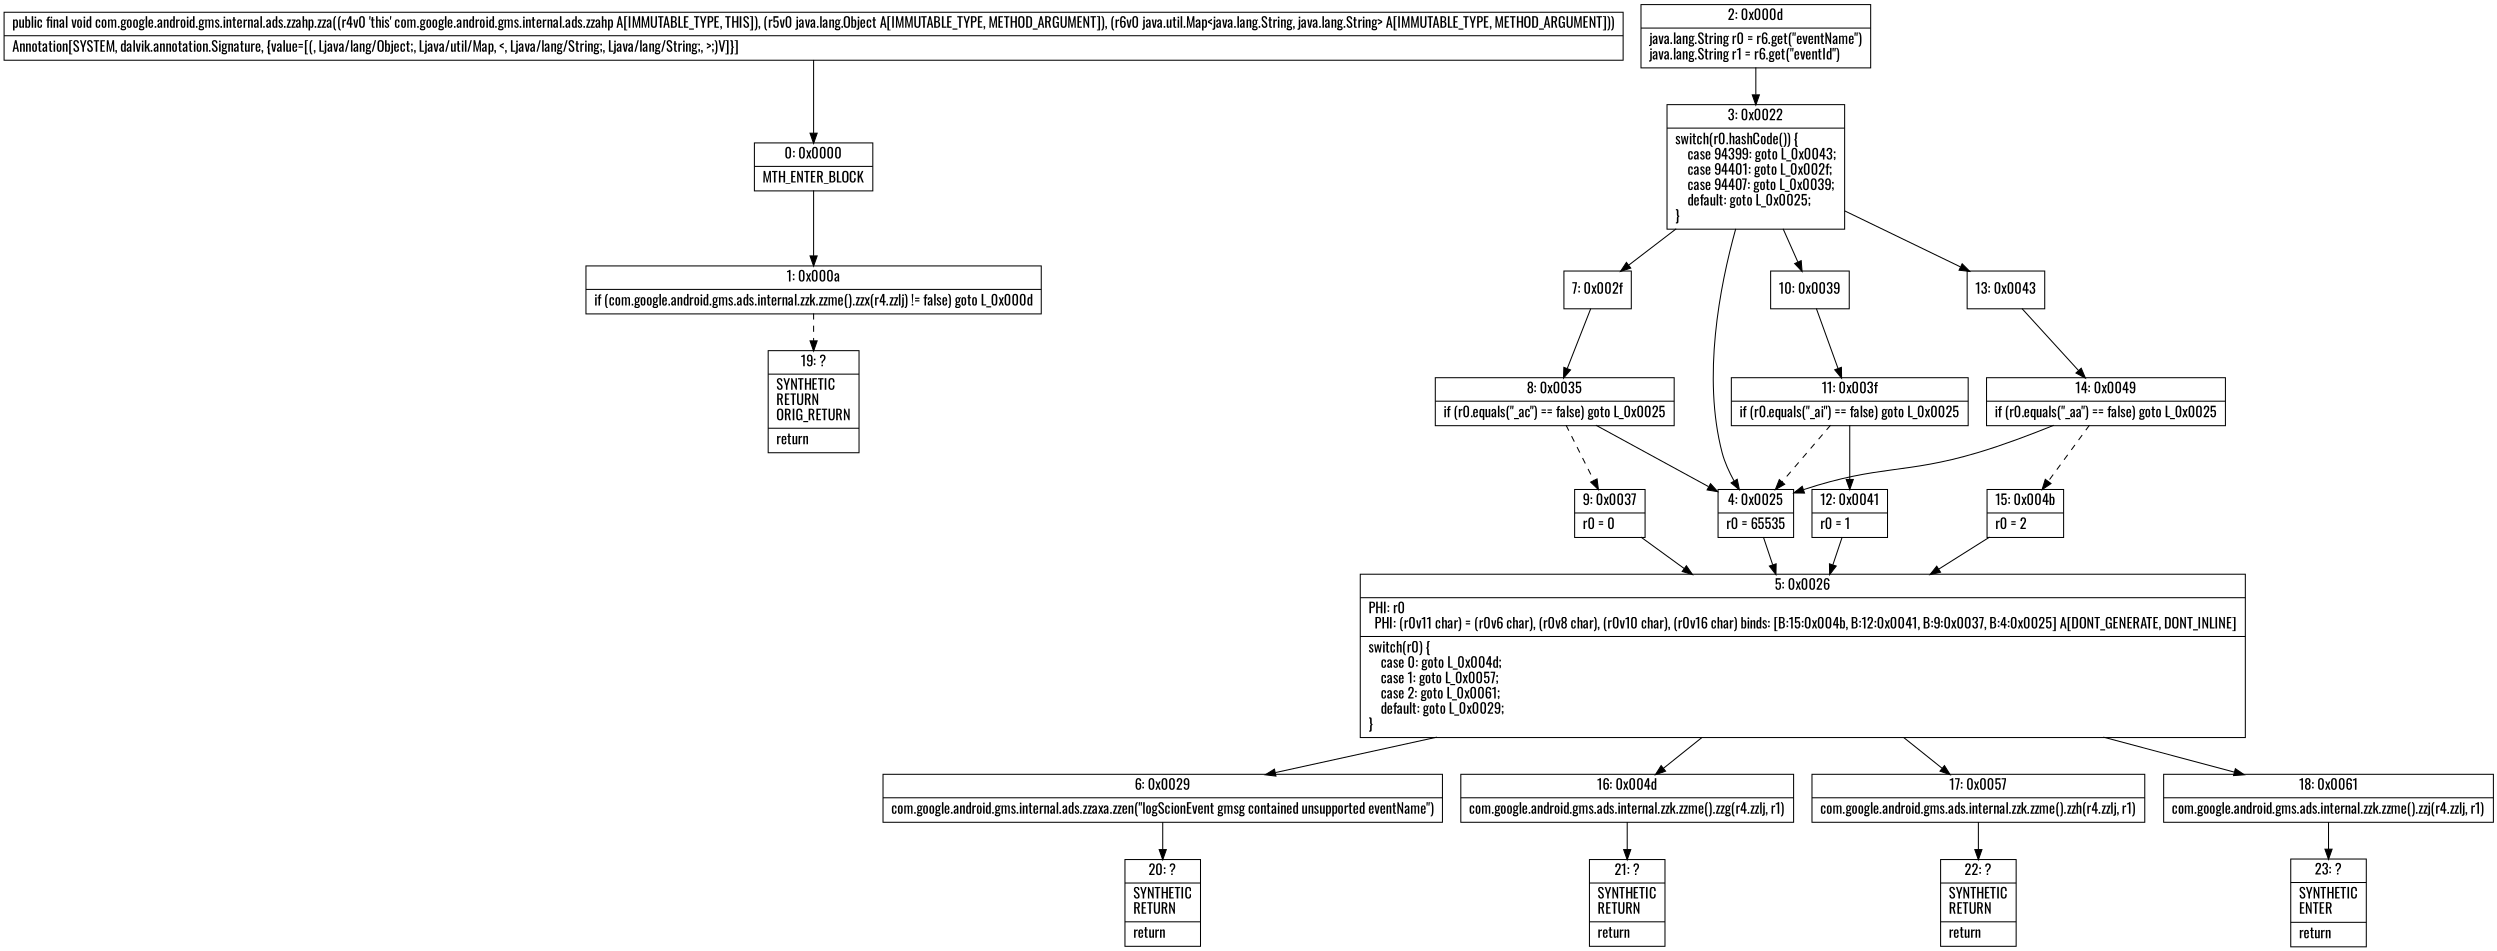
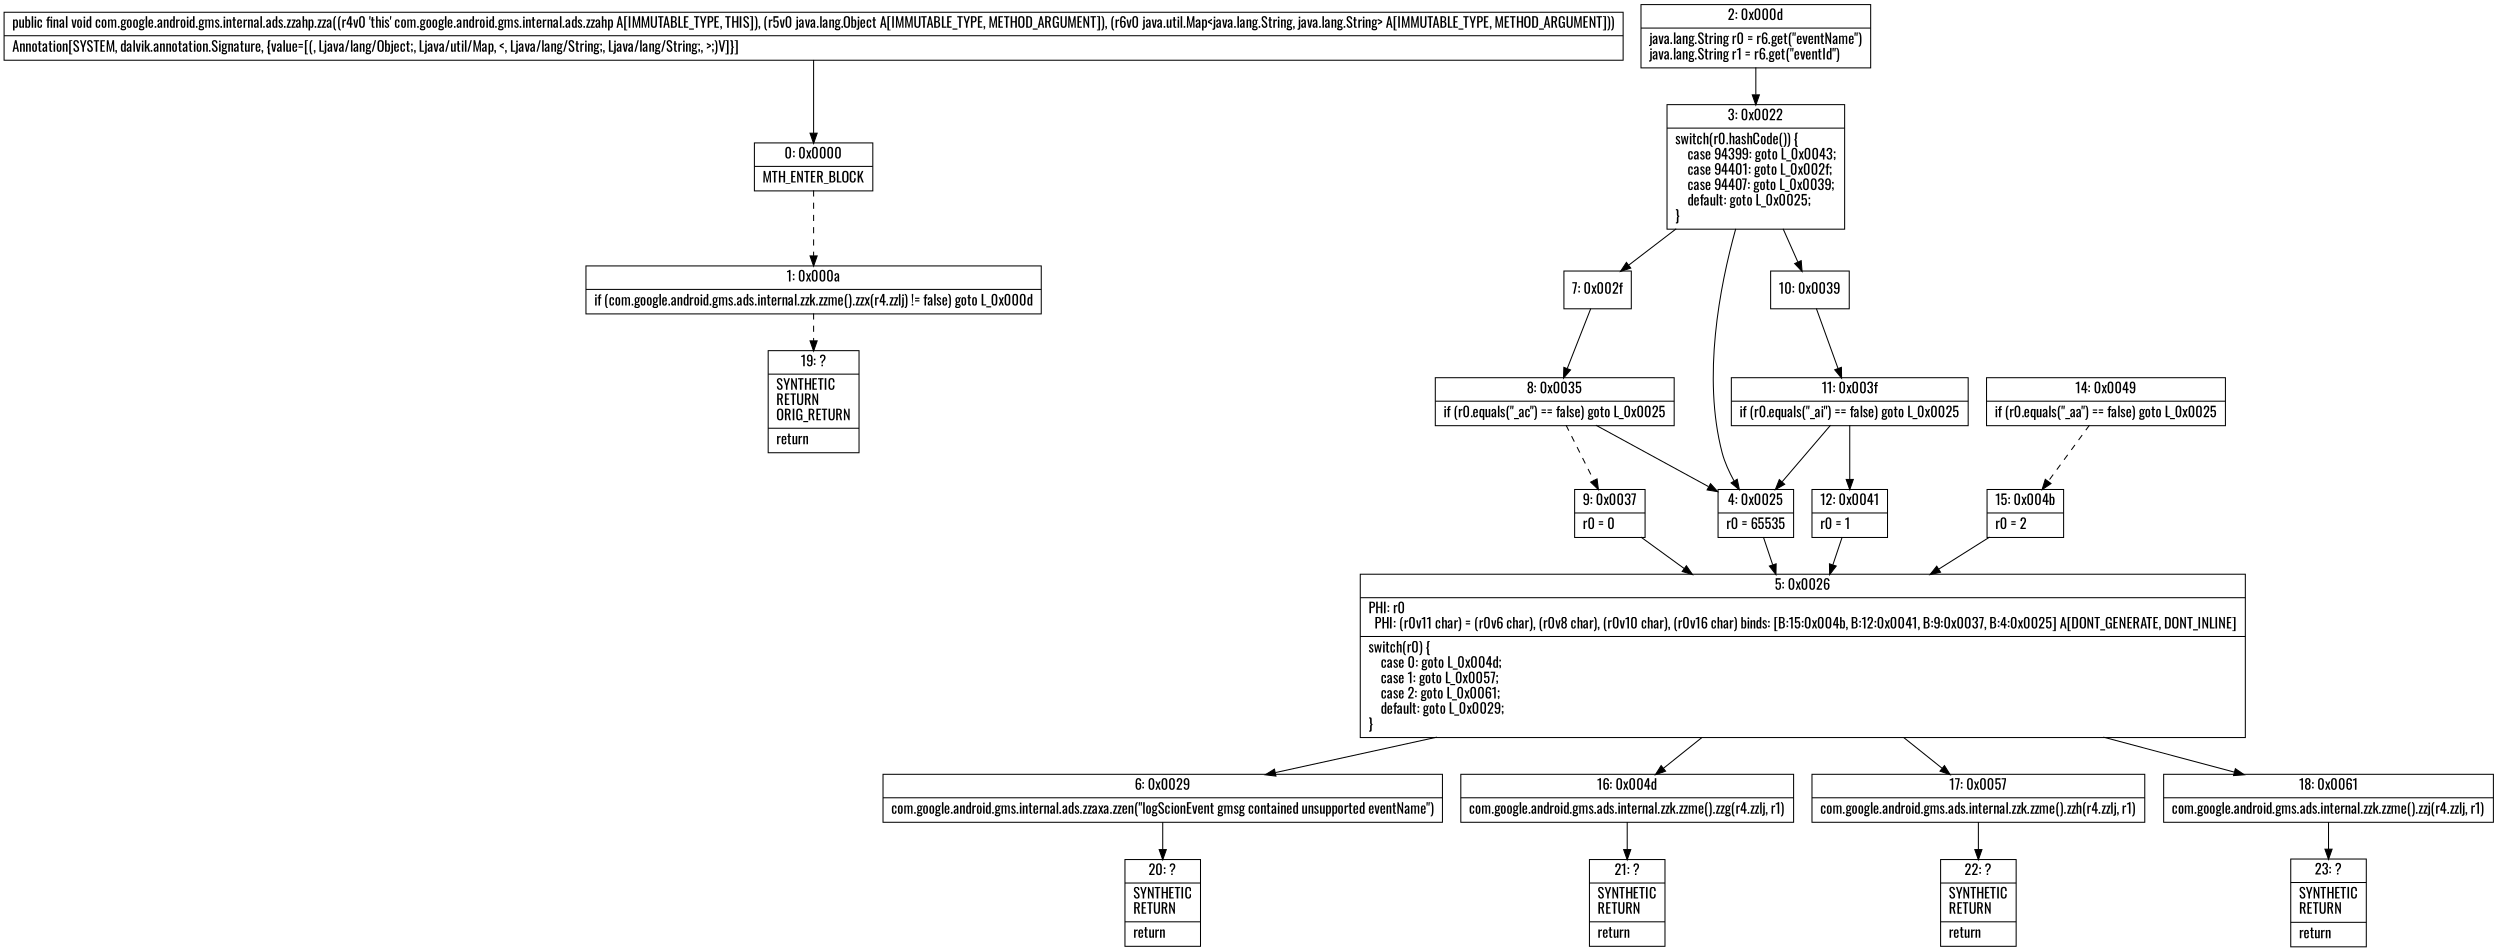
edge "0: 0x0000" -> "1: 0x000a": style solid -> dashed
node "13: 0x0043": removed
edge "11: 0x003f" -> "4: 0x0025": style dashed -> solid
edge "14: 0x0049" -> "4: 0x0025": removed
node "23: ?": text "ENTER" -> "RETURN"
